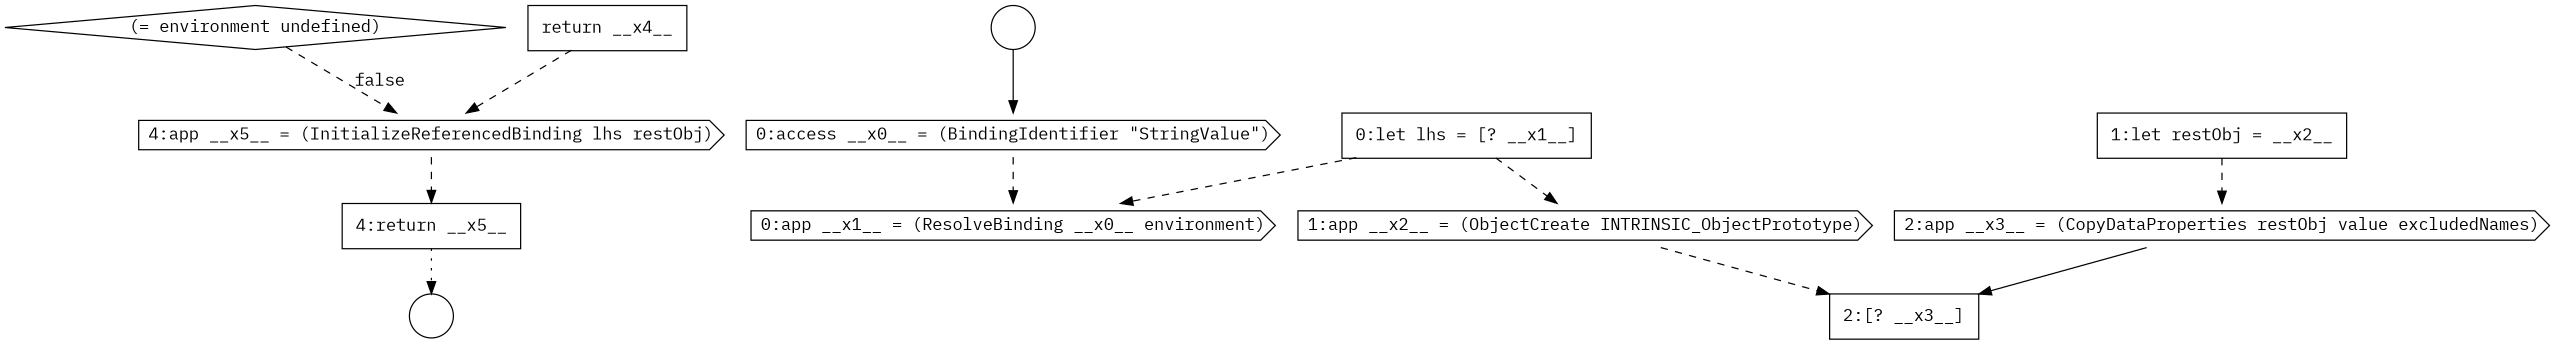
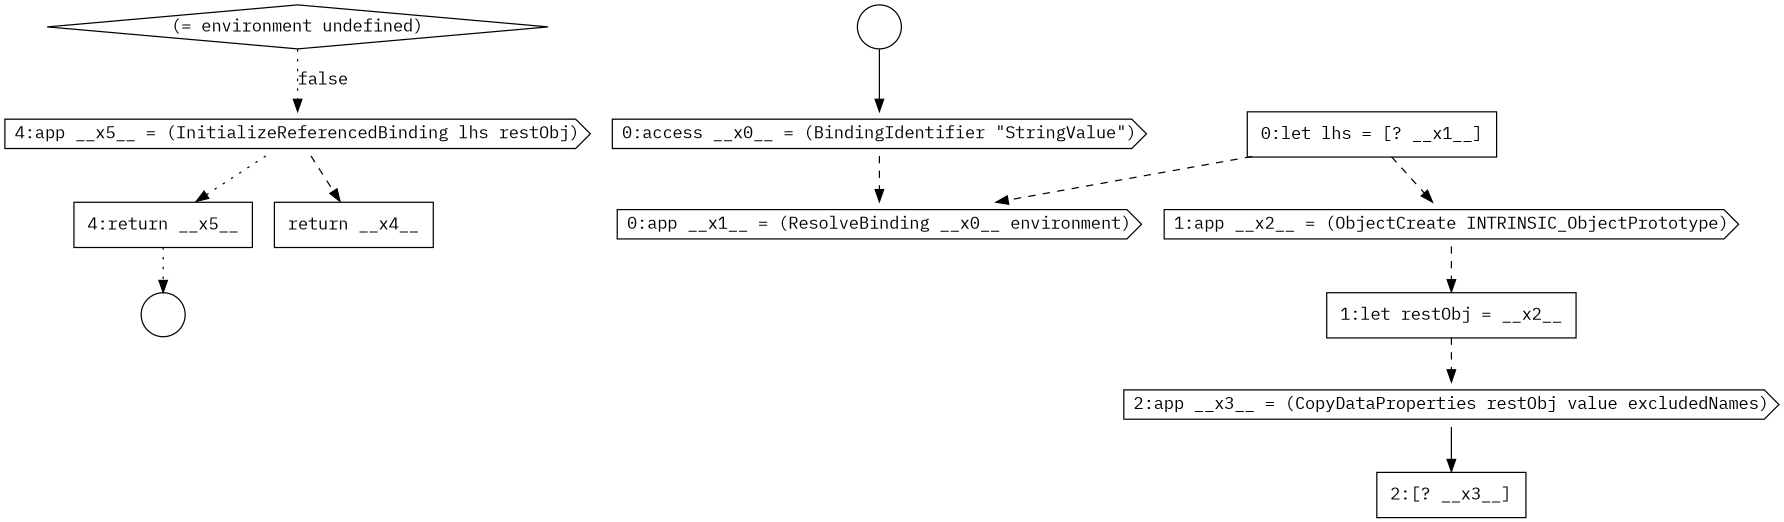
edge "(= environment undefined)" -> "4:app __x5__ = (InitializeReferencedBinding lhs restObj)": style dashed -> dotted
edge "return __x4__" -> "4:app __x5__ = (InitializeReferencedBinding lhs restObj)": reversed
edge "4:app __x5__ = (InitializeReferencedBinding lhs restObj)" -> "4:return __x5__": style dashed -> dotted
edge "1:app __x2__ = (ObjectCreate INTRINSIC_ObjectPrototype)" -> "2:[? __x3__]": now "1:app __x2__ = (ObjectCreate INTRINSIC_ObjectPrototype)" -> "1:let restObj = __x2__"
